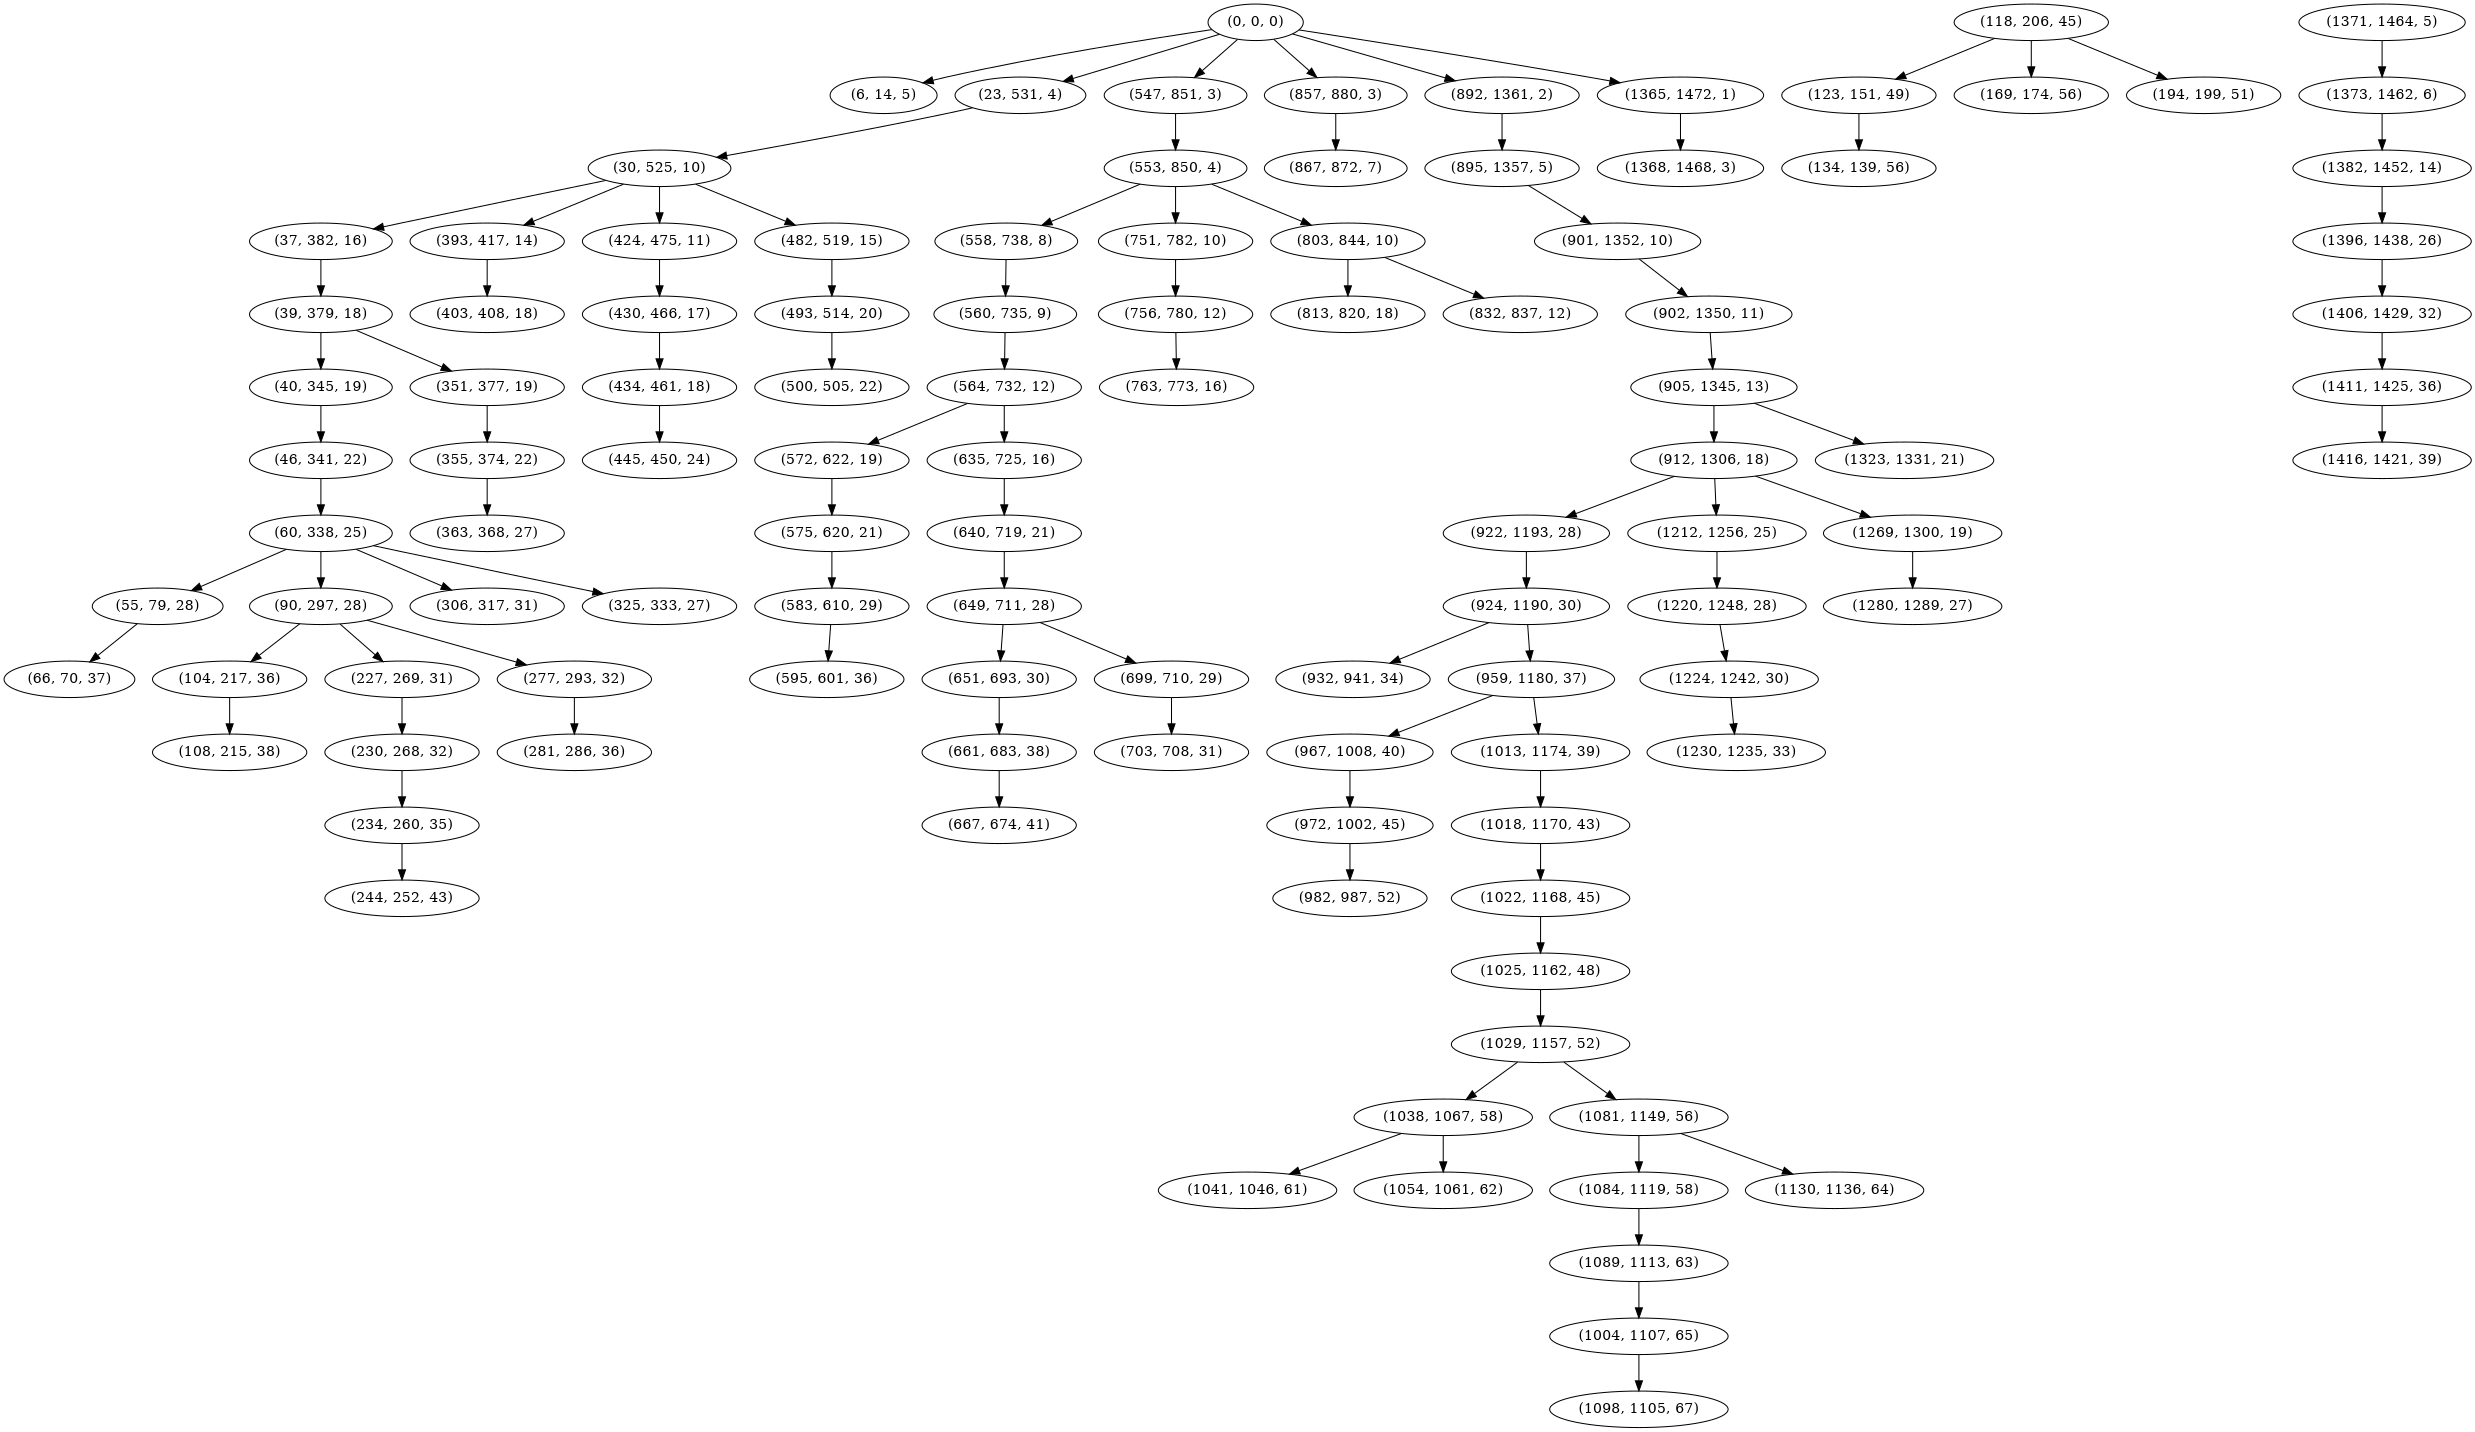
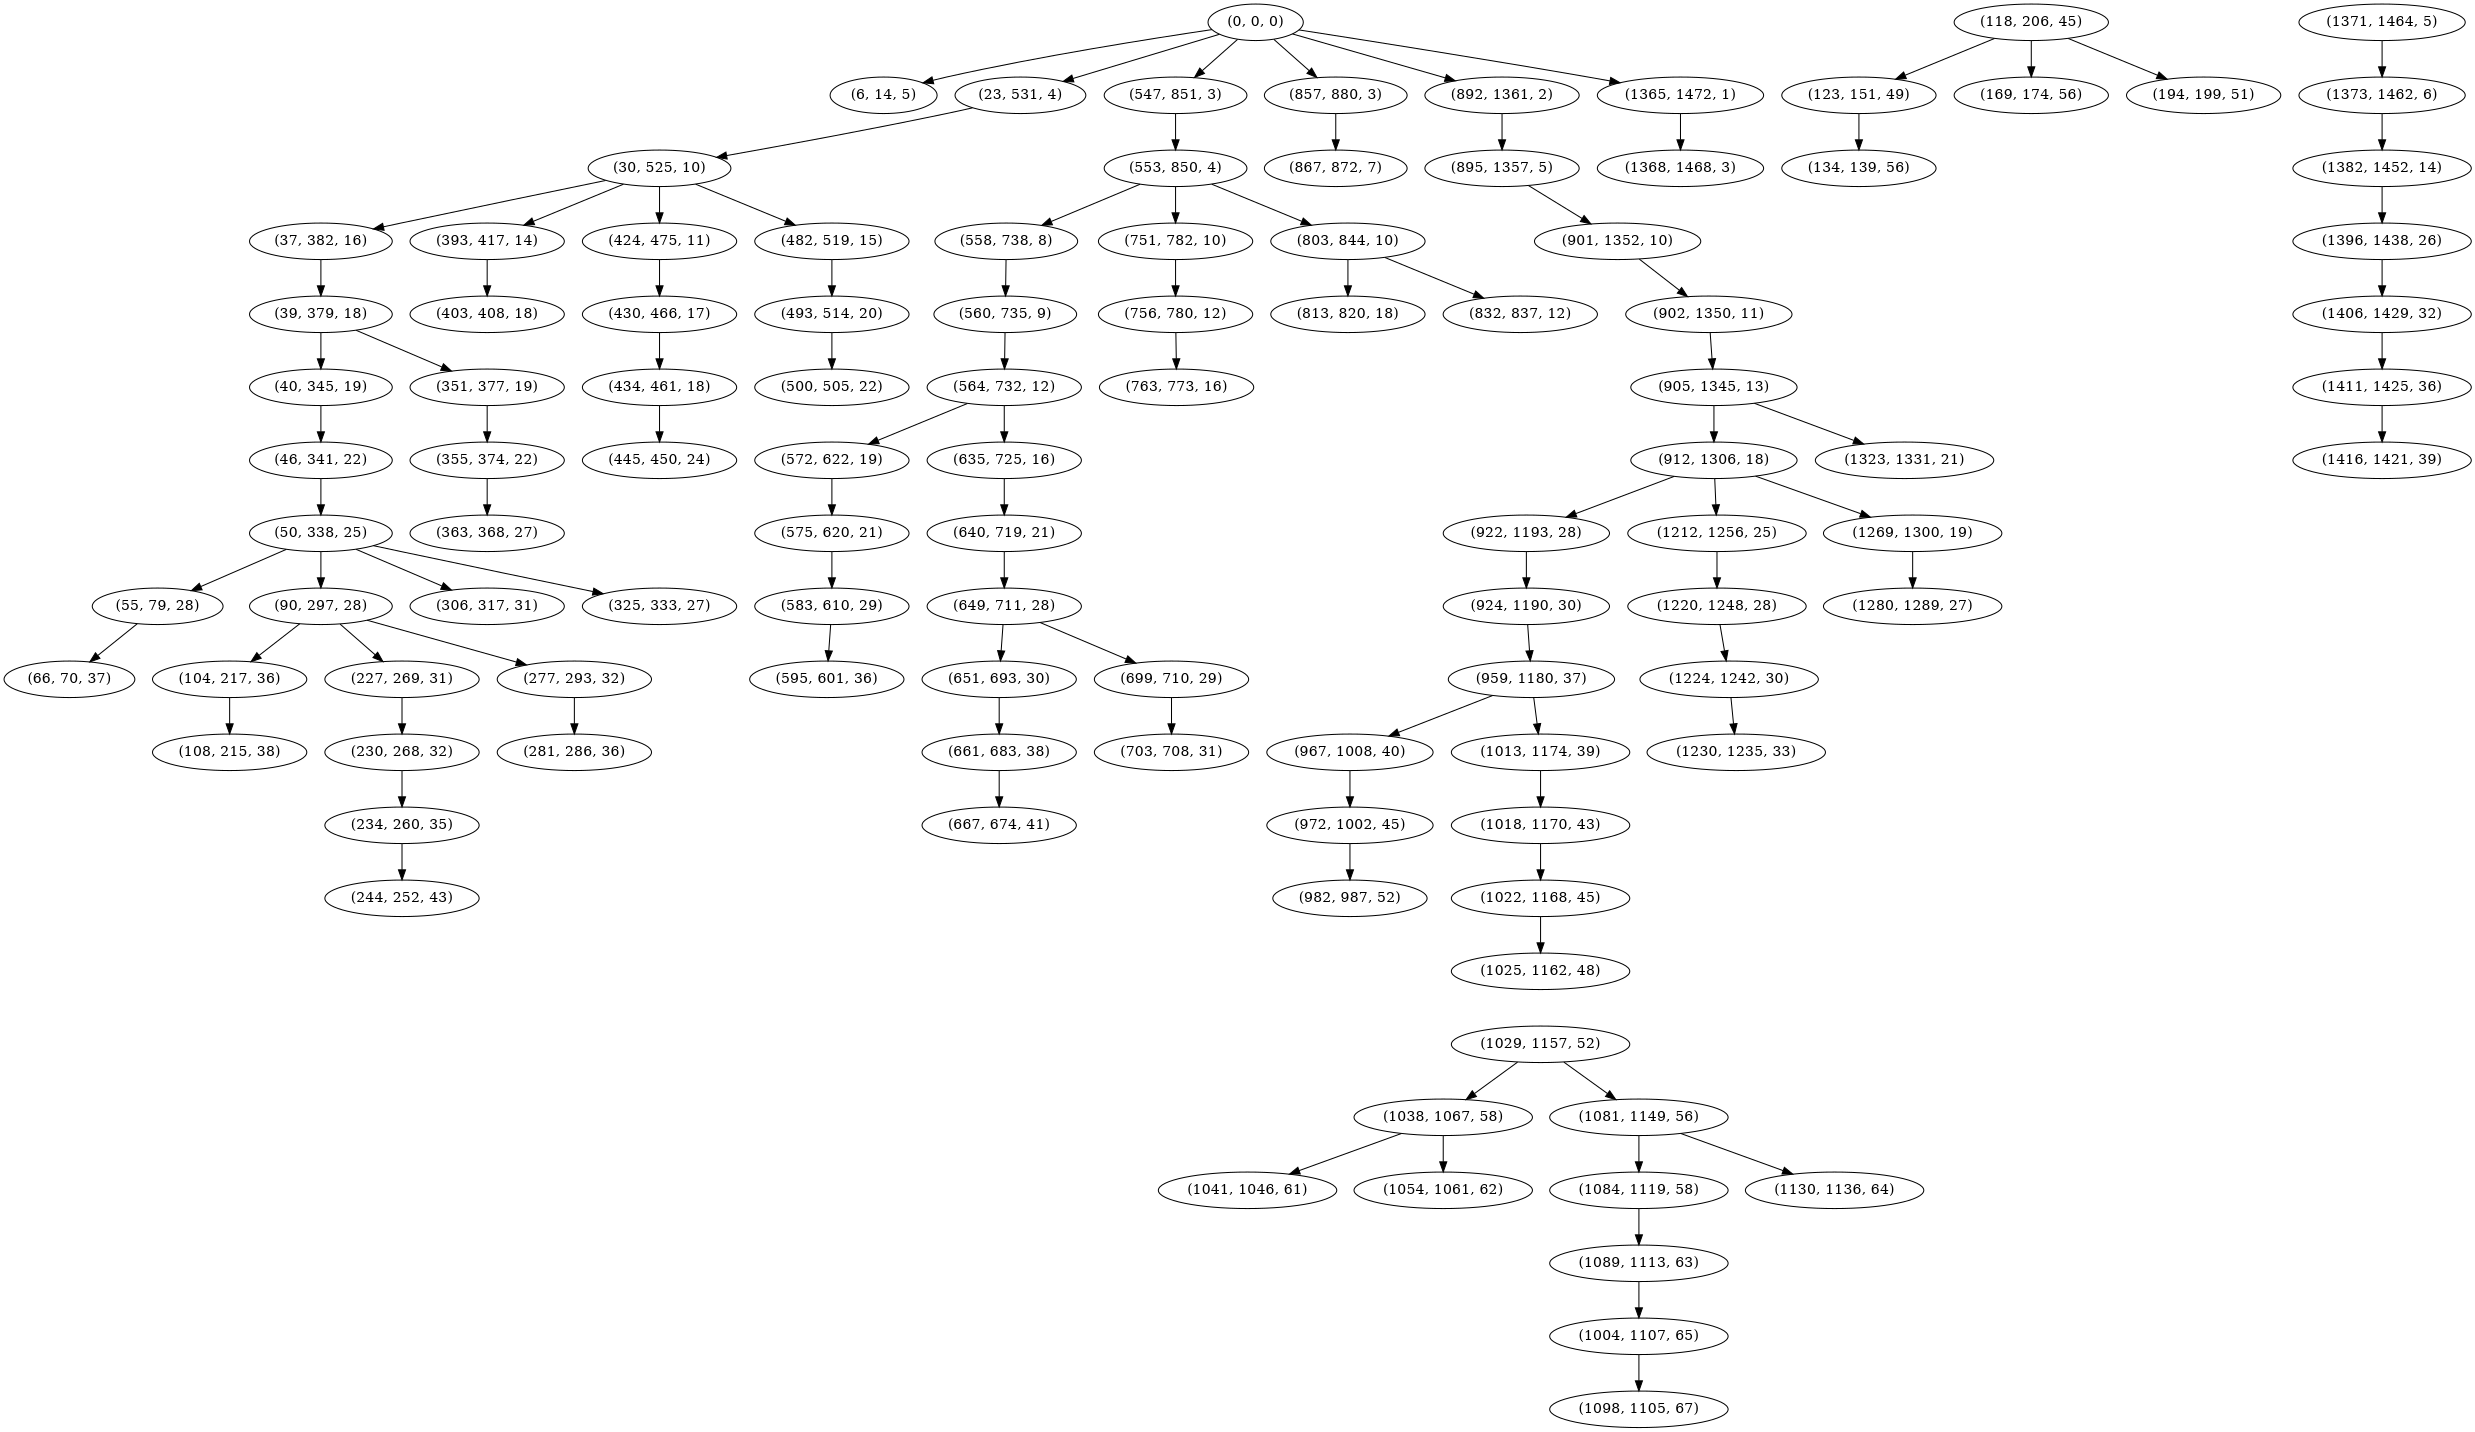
node "(60, 338, 25)": label "(60, 338, 25)" -> "(50, 338, 25)"
node "(932, 941, 34)": removed
edge "(1025, 1162, 48)" -> "(1029, 1157, 52)": removed
